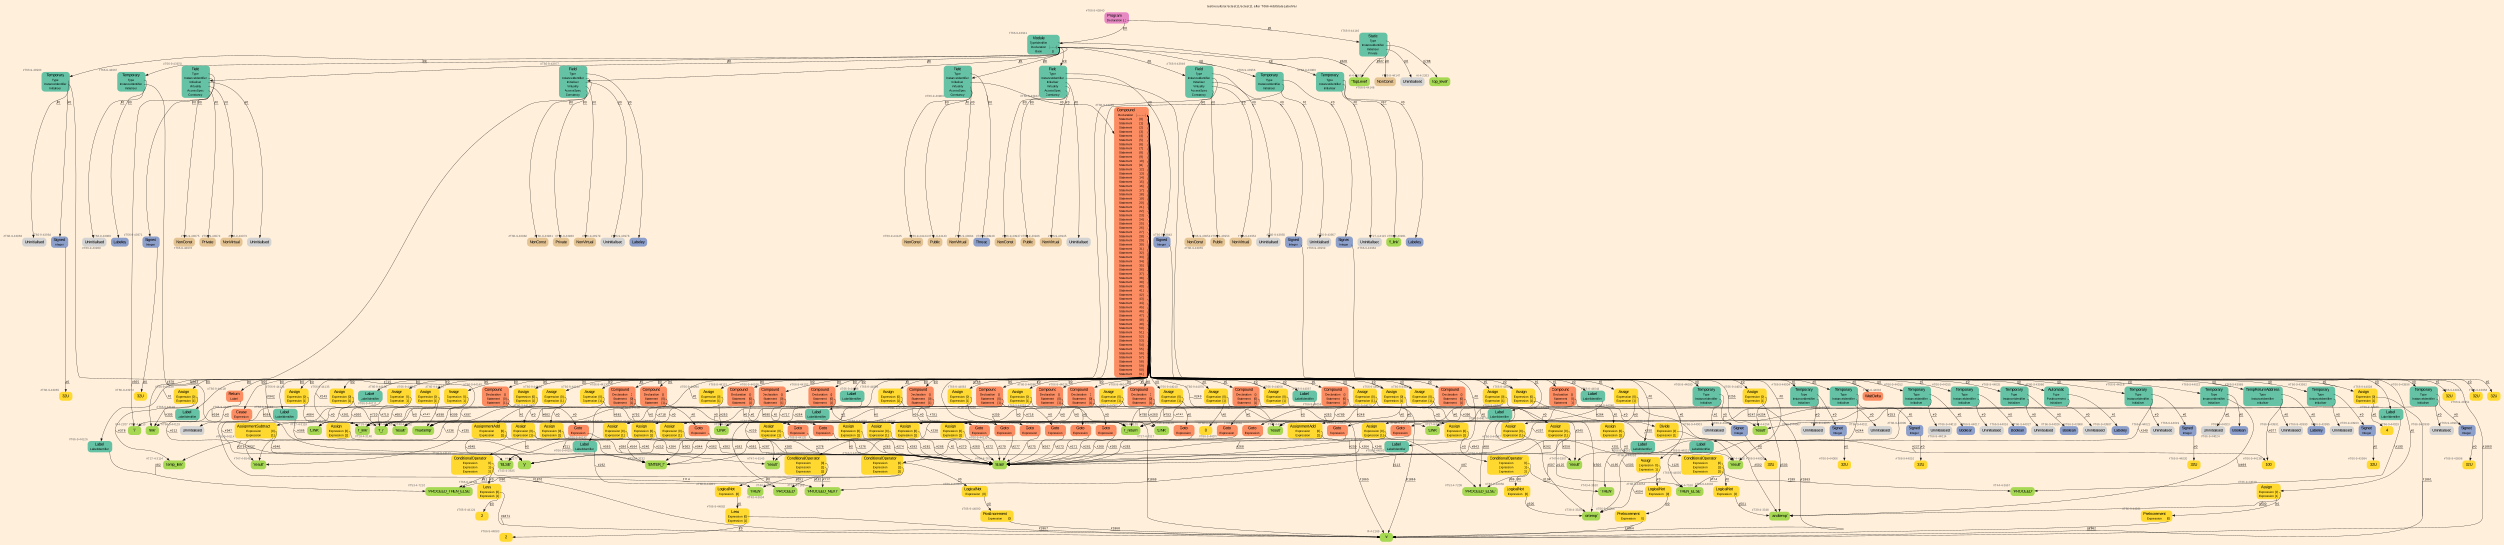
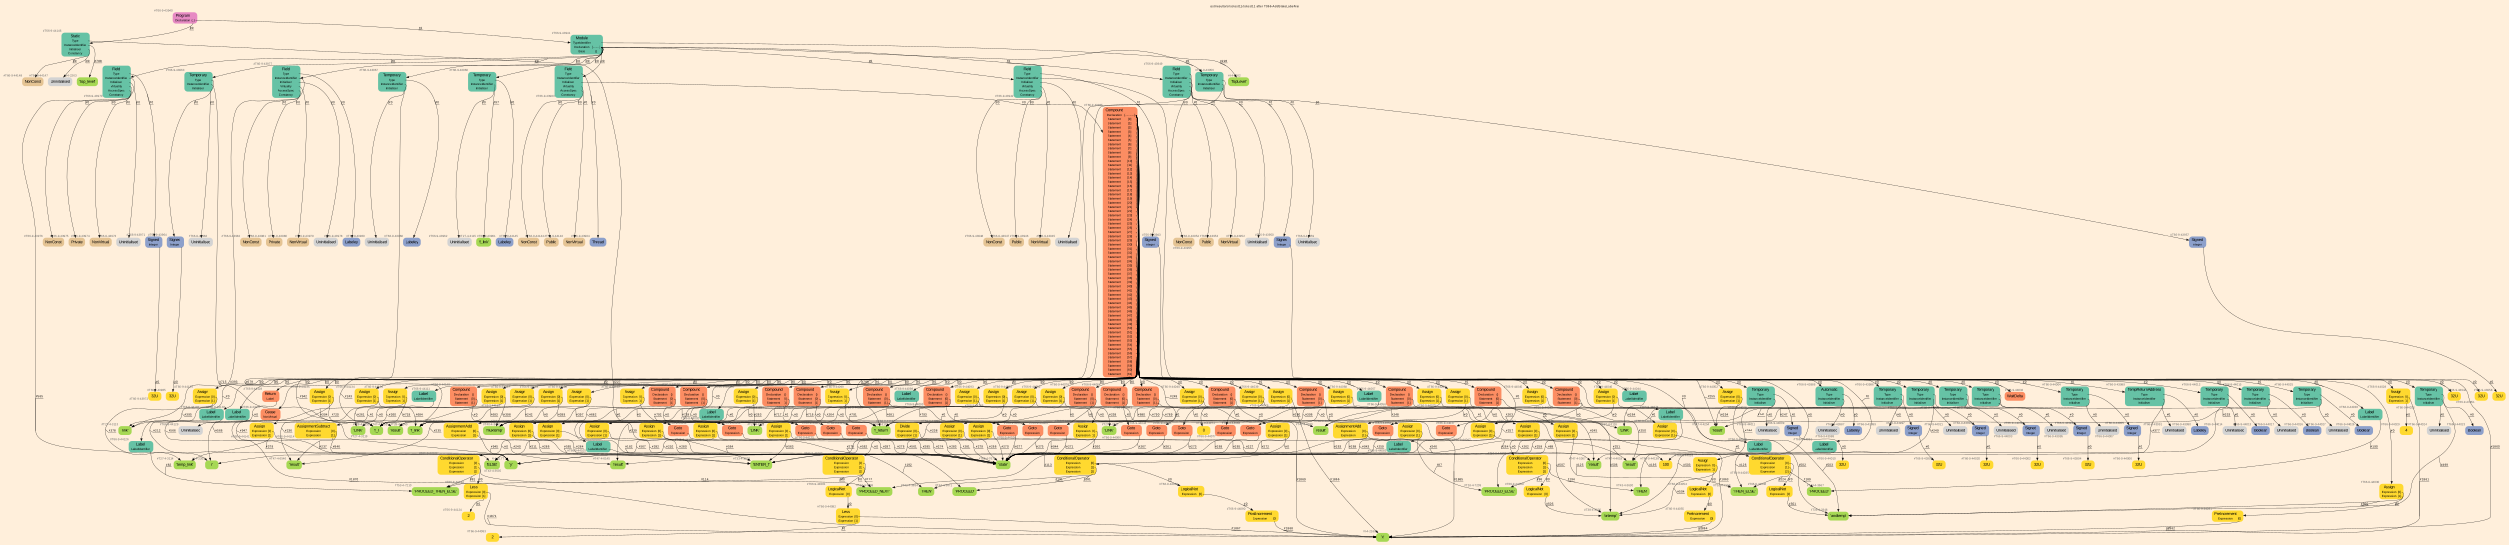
node "Static": text "Private" -> "Constancy"
edge "Static" -> "'TopLevel'": now "Static" -> "'state'"
node "Automatic": text "PostIncrement" -> "InstanceIdentifier"
node "Cease": text "Expression" -> "NonVirtual"
edge "Divide" -> "'i'": added, label "#567"
